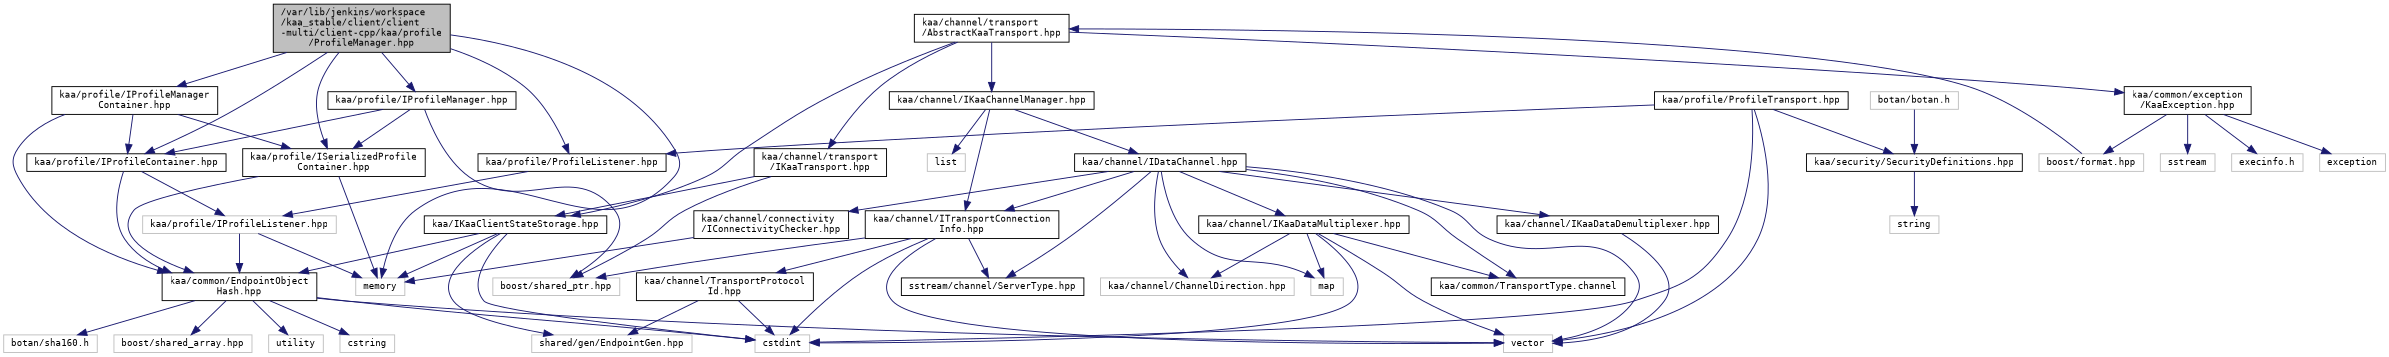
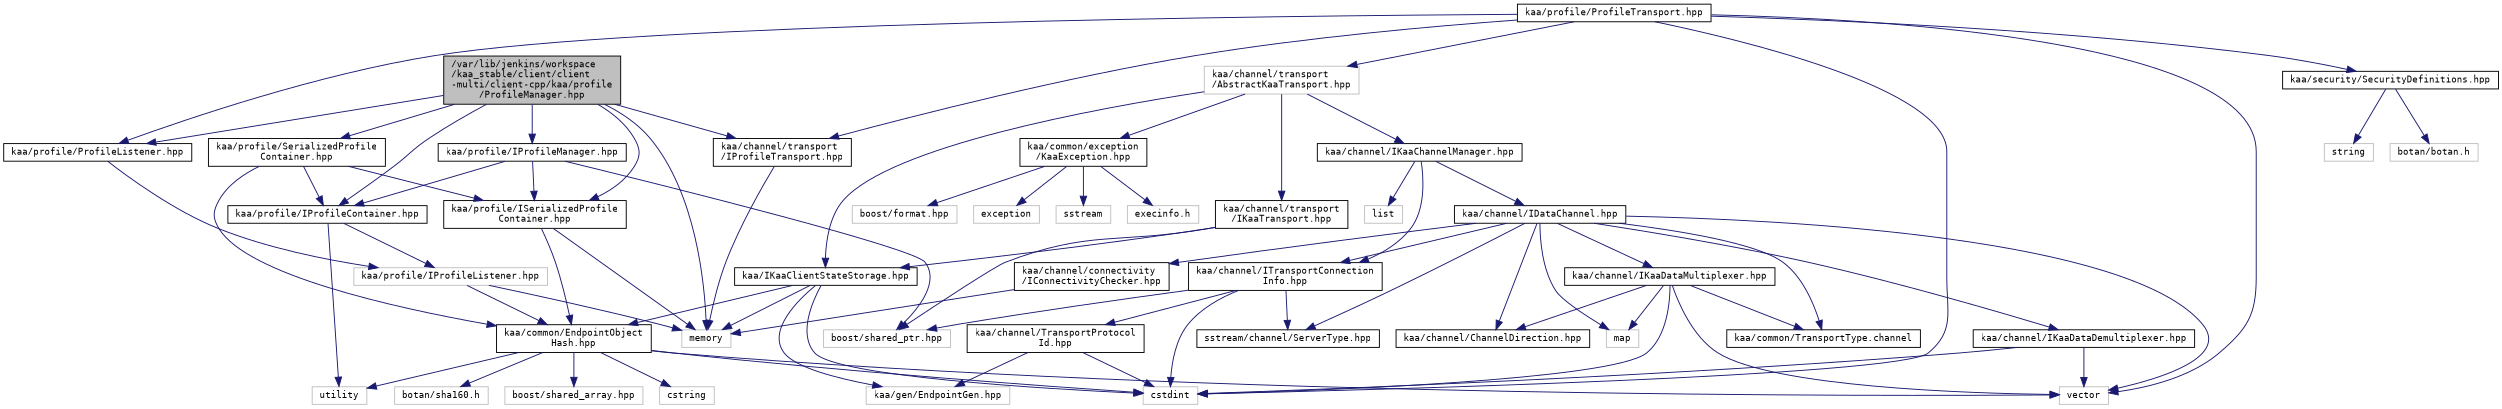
node "kaa/channel/transport /AbstractKaaTransport.hpp": color black -> grey75
edge "boost/format.hpp" -> "kaa/channel/transport /AbstractKaaTransport.hpp": now "kaa/profile/ProfileTransport.hpp" -> "kaa/channel/transport /AbstractKaaTransport.hpp"
node "kaa/profile/IProfileManager Container.hpp": label "kaa/profile/IProfileManager Container.hpp" -> "kaa/profile/SerializedProfile Container.hpp"
edge "botan/botan.h" -> "kaa/security/SecurityDefinitions.hpp": reversed
node "kaa/channel/transport /IProfileTransport.hpp": added
edge "kaa/profile/IProfileContainer.hpp" -> "kaa/common/EndpointObject Hash.hpp": now "kaa/profile/IProfileContainer.hpp" -> "utility"
node "kaa/channel/ChannelDirection.hpp": color grey75 -> black
edge "kaa/channel/ITransportConnection Info.hpp" -> "vector": removed
node "shared/gen/EndpointGen.hpp": label "shared/gen/EndpointGen.hpp" -> "kaa/gen/EndpointGen.hpp"
edge "kaa/channel/IKaaDataDemultiplexer.hpp" -> "cstdint": added
